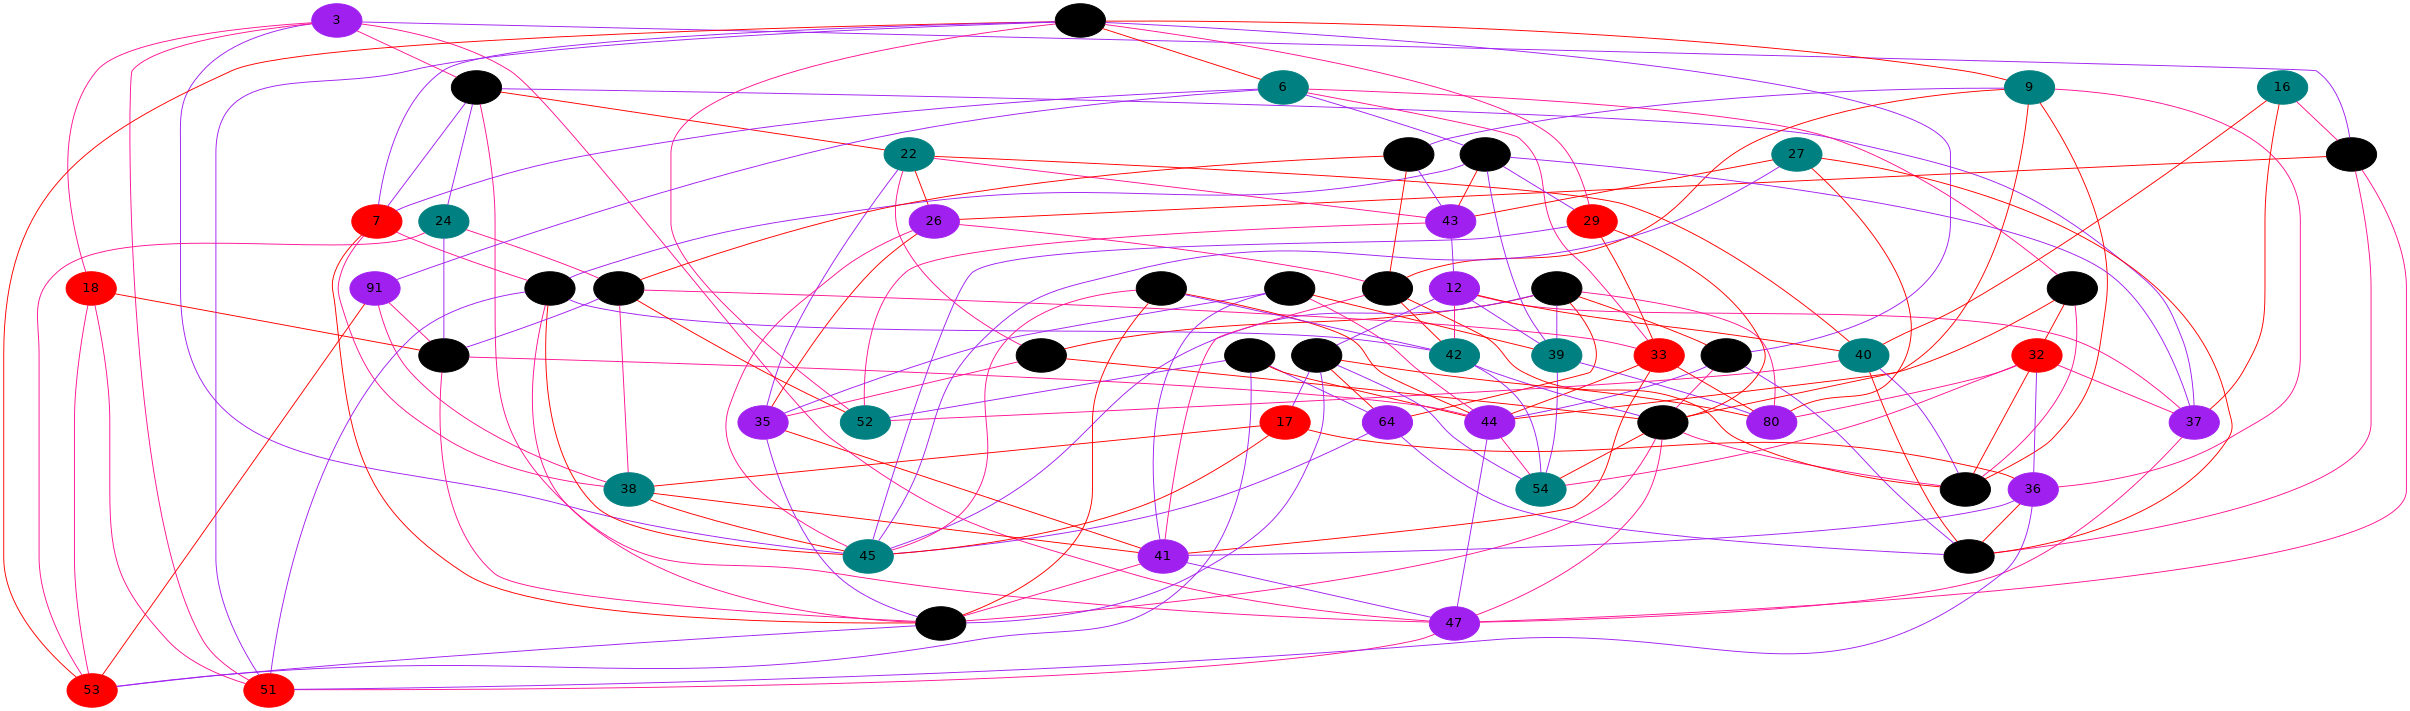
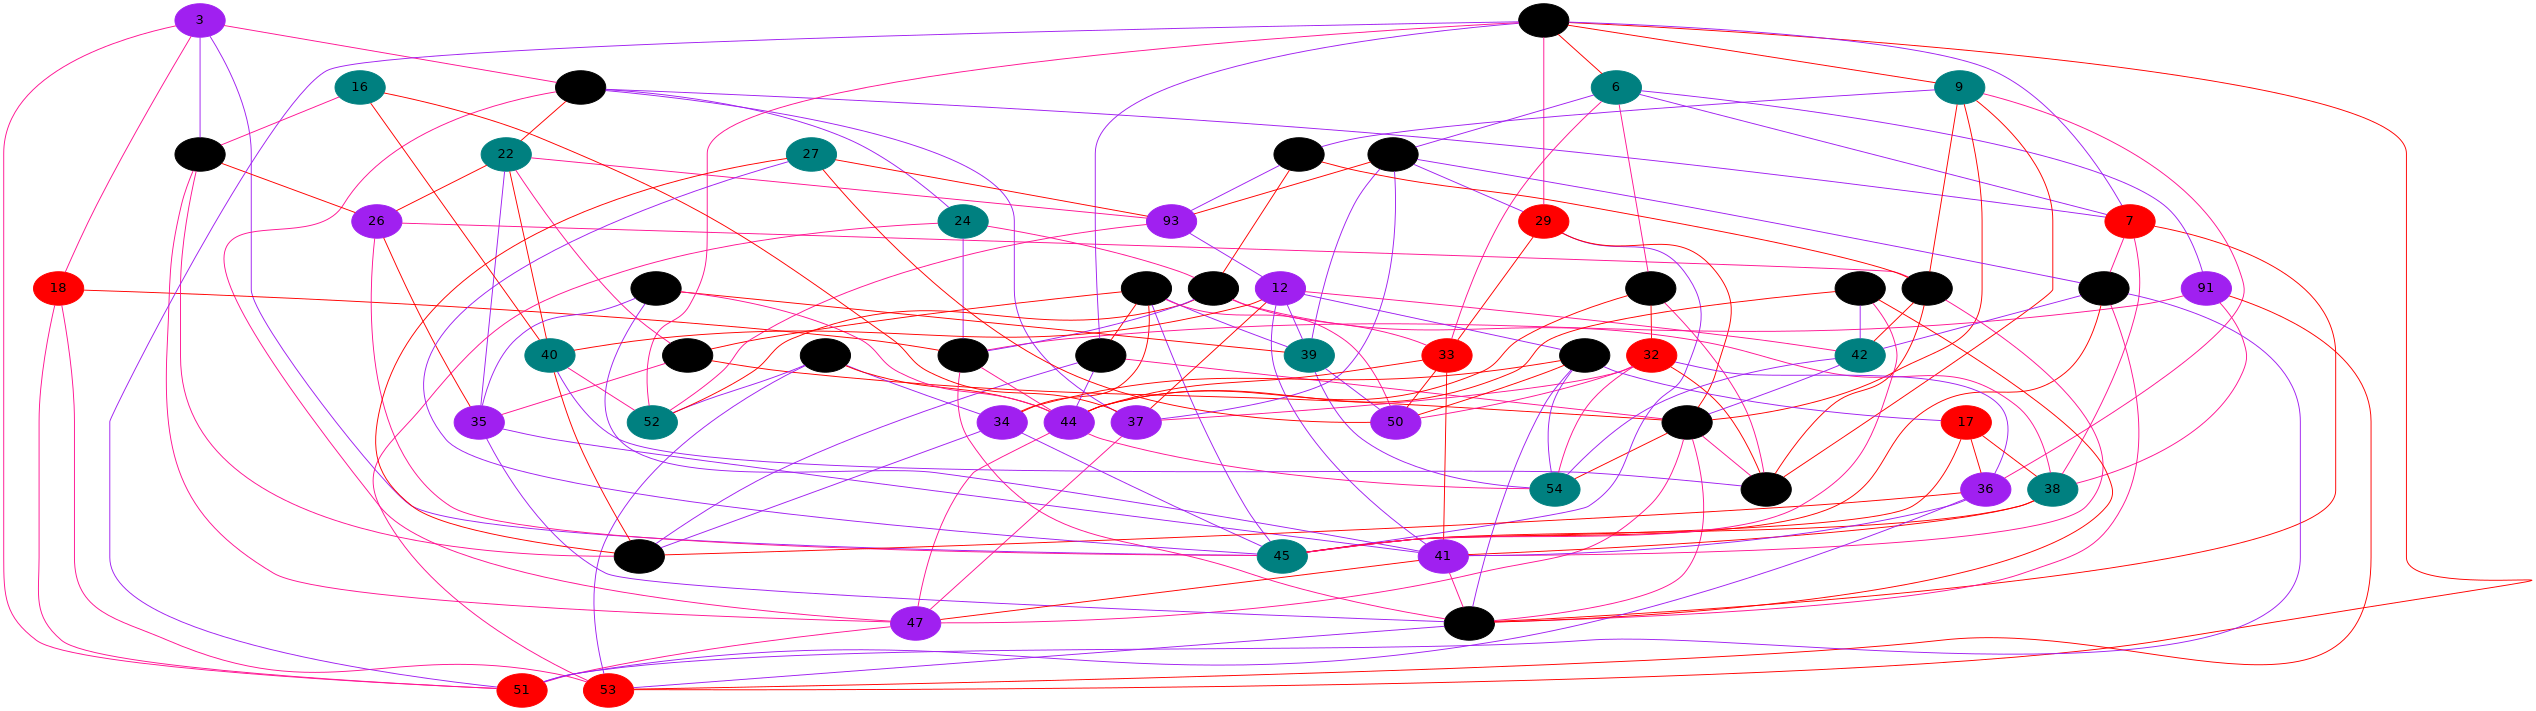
node "43": label "43" -> "93"
edge "12" -- "37": color deeppink -> red
node "64": label "64" -> "34"
node "80": label "80" -> "50"
edge "3" -- "47": removed
edge "12" -- "41": added
edge "35" -- "41": color red -> purple
edge "44" -- "47": color purple -> deeppink
edge "41" -- "47": color purple -> red
